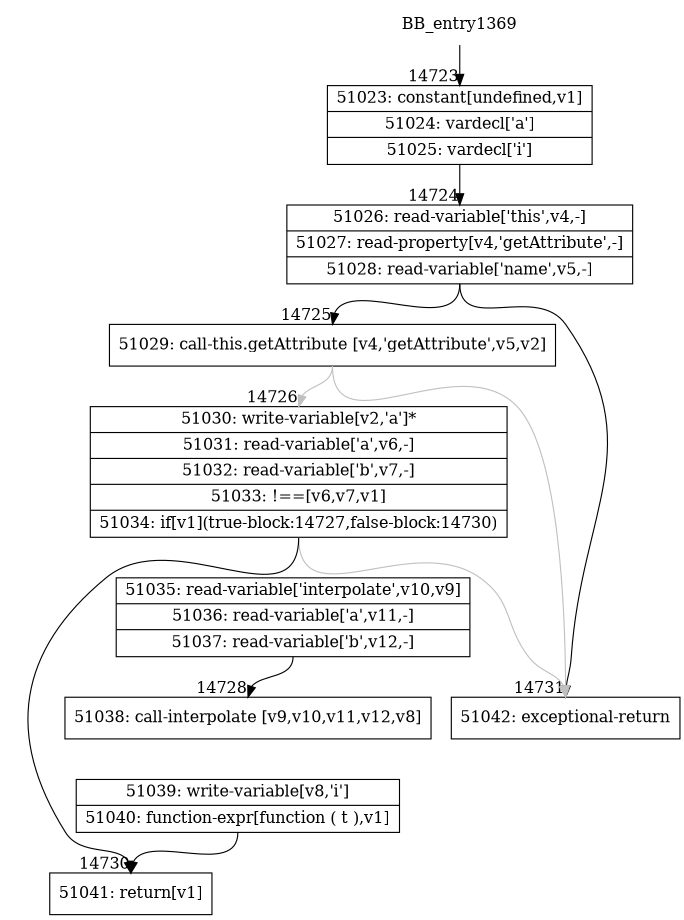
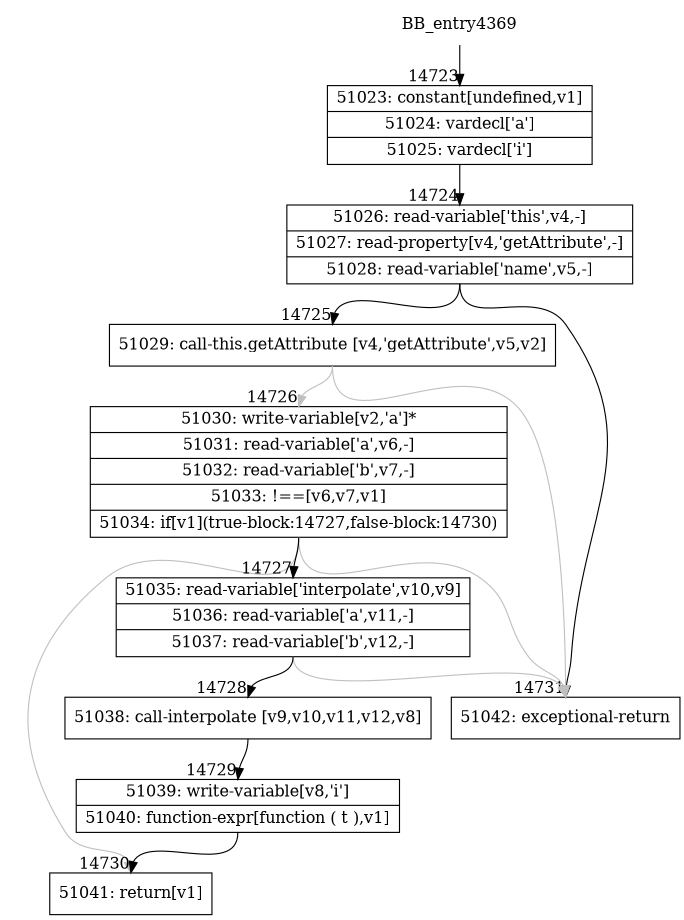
node "BB_entry1369": label "BB_entry1369" -> "BB_entry4369"
edge "51030: write-variable[v2,'a']*" -> "51035: read-variable['interpolate',v10,v9]": added
edge "51030: write-variable[v2,'a']*" -> "51041: return[v1]": color black -> gray
edge "51035: read-variable['interpolate',v10,v9]" -> "51042: exceptional-return": added
edge "51038: call-interpolate [v9,v10,v11,v12,v8]" -> "51039: write-variable[v8,'i']": added
